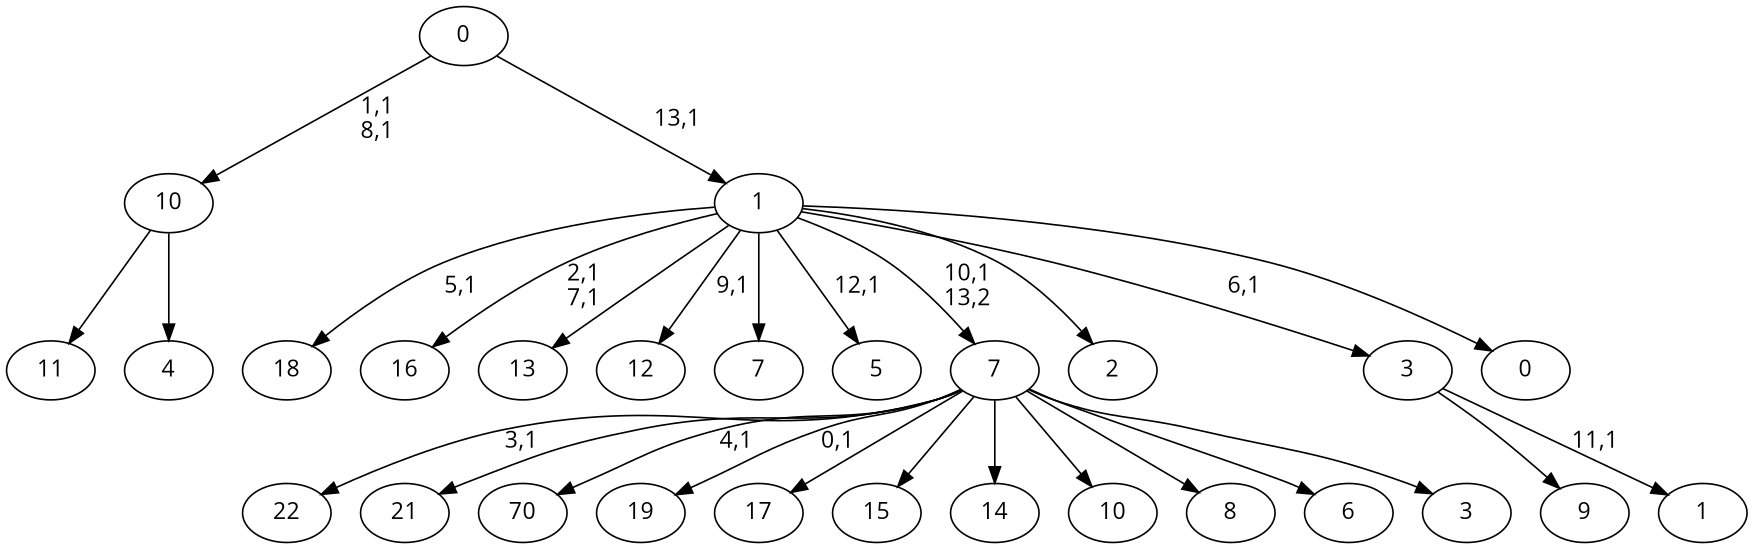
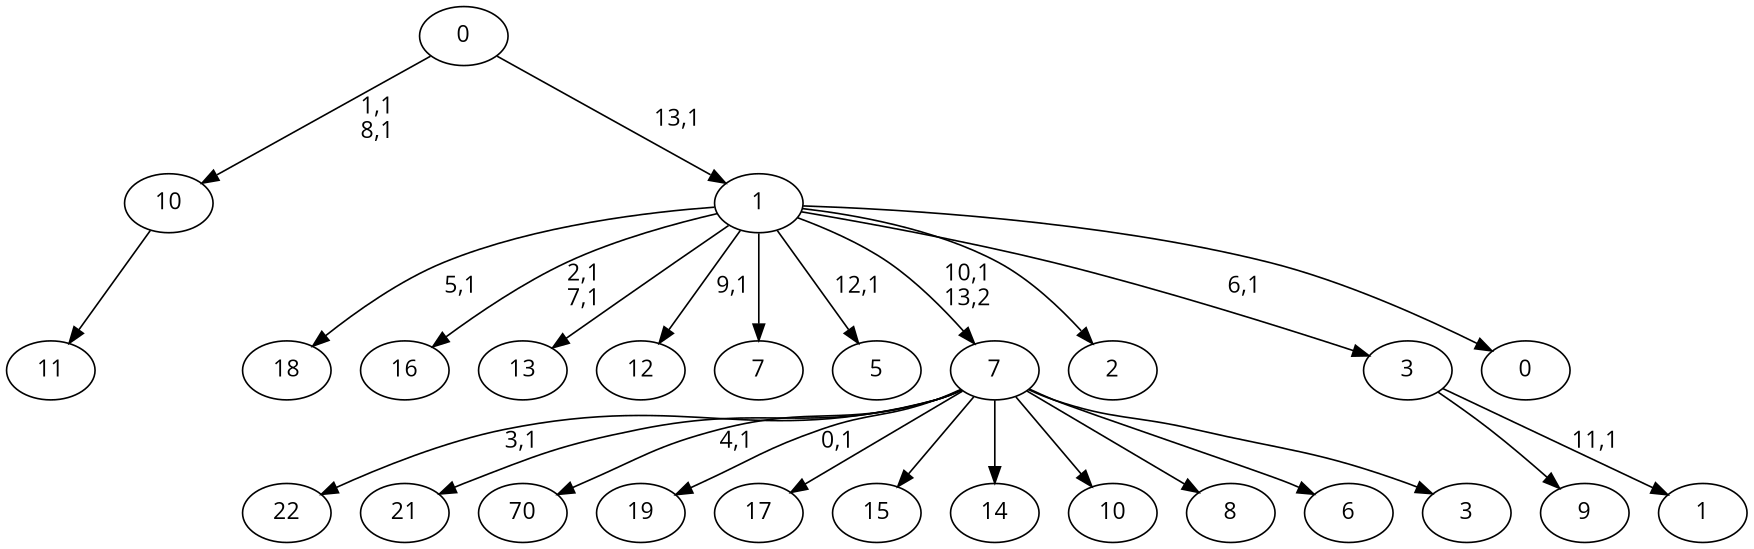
node "4": removed
